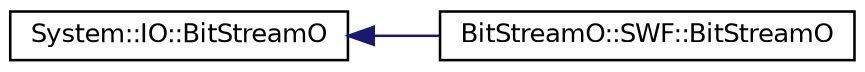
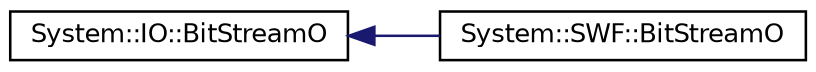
node "BitStreamO::SWF::BitStreamO": label "BitStreamO::SWF::BitStreamO" -> "System::SWF::BitStreamO"
